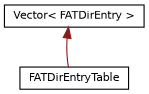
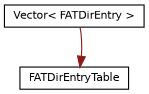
edge "FATDirEntryTable" -> "Vector< FATDirEntry >": reversed
